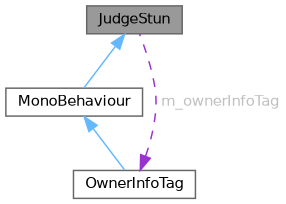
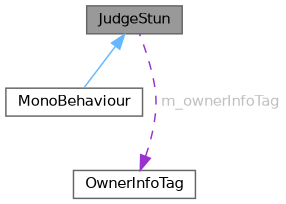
edge "OwnerInfoTag" -> "MonoBehaviour": removed
